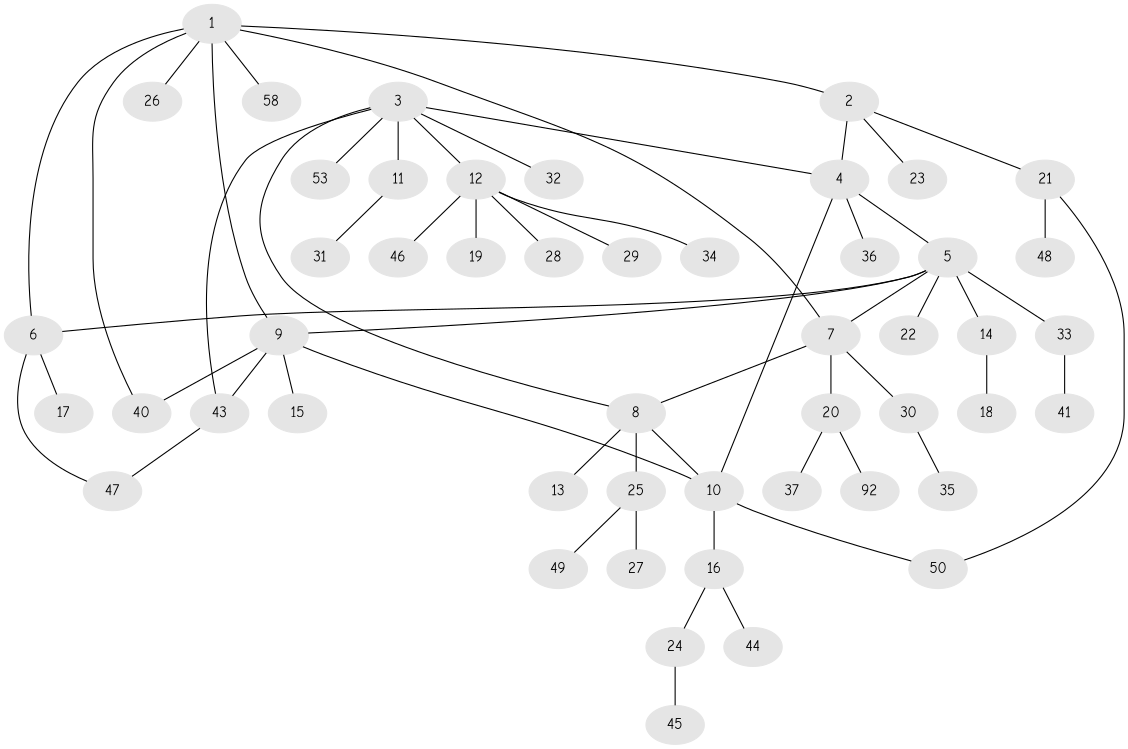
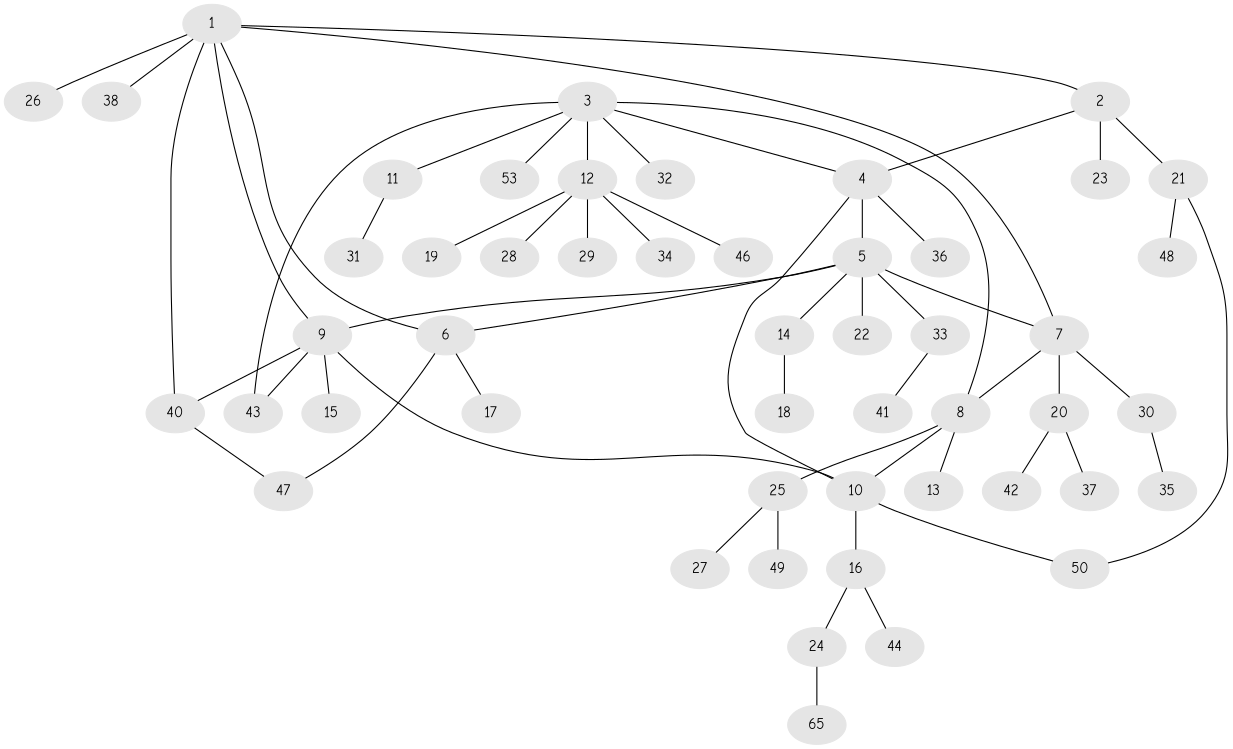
node "58": label "58" -> "38"
edge "43" -- "47": now "40" -- "47"
node "92": label "92" -> "42"
node "45": label "45" -> "65"
